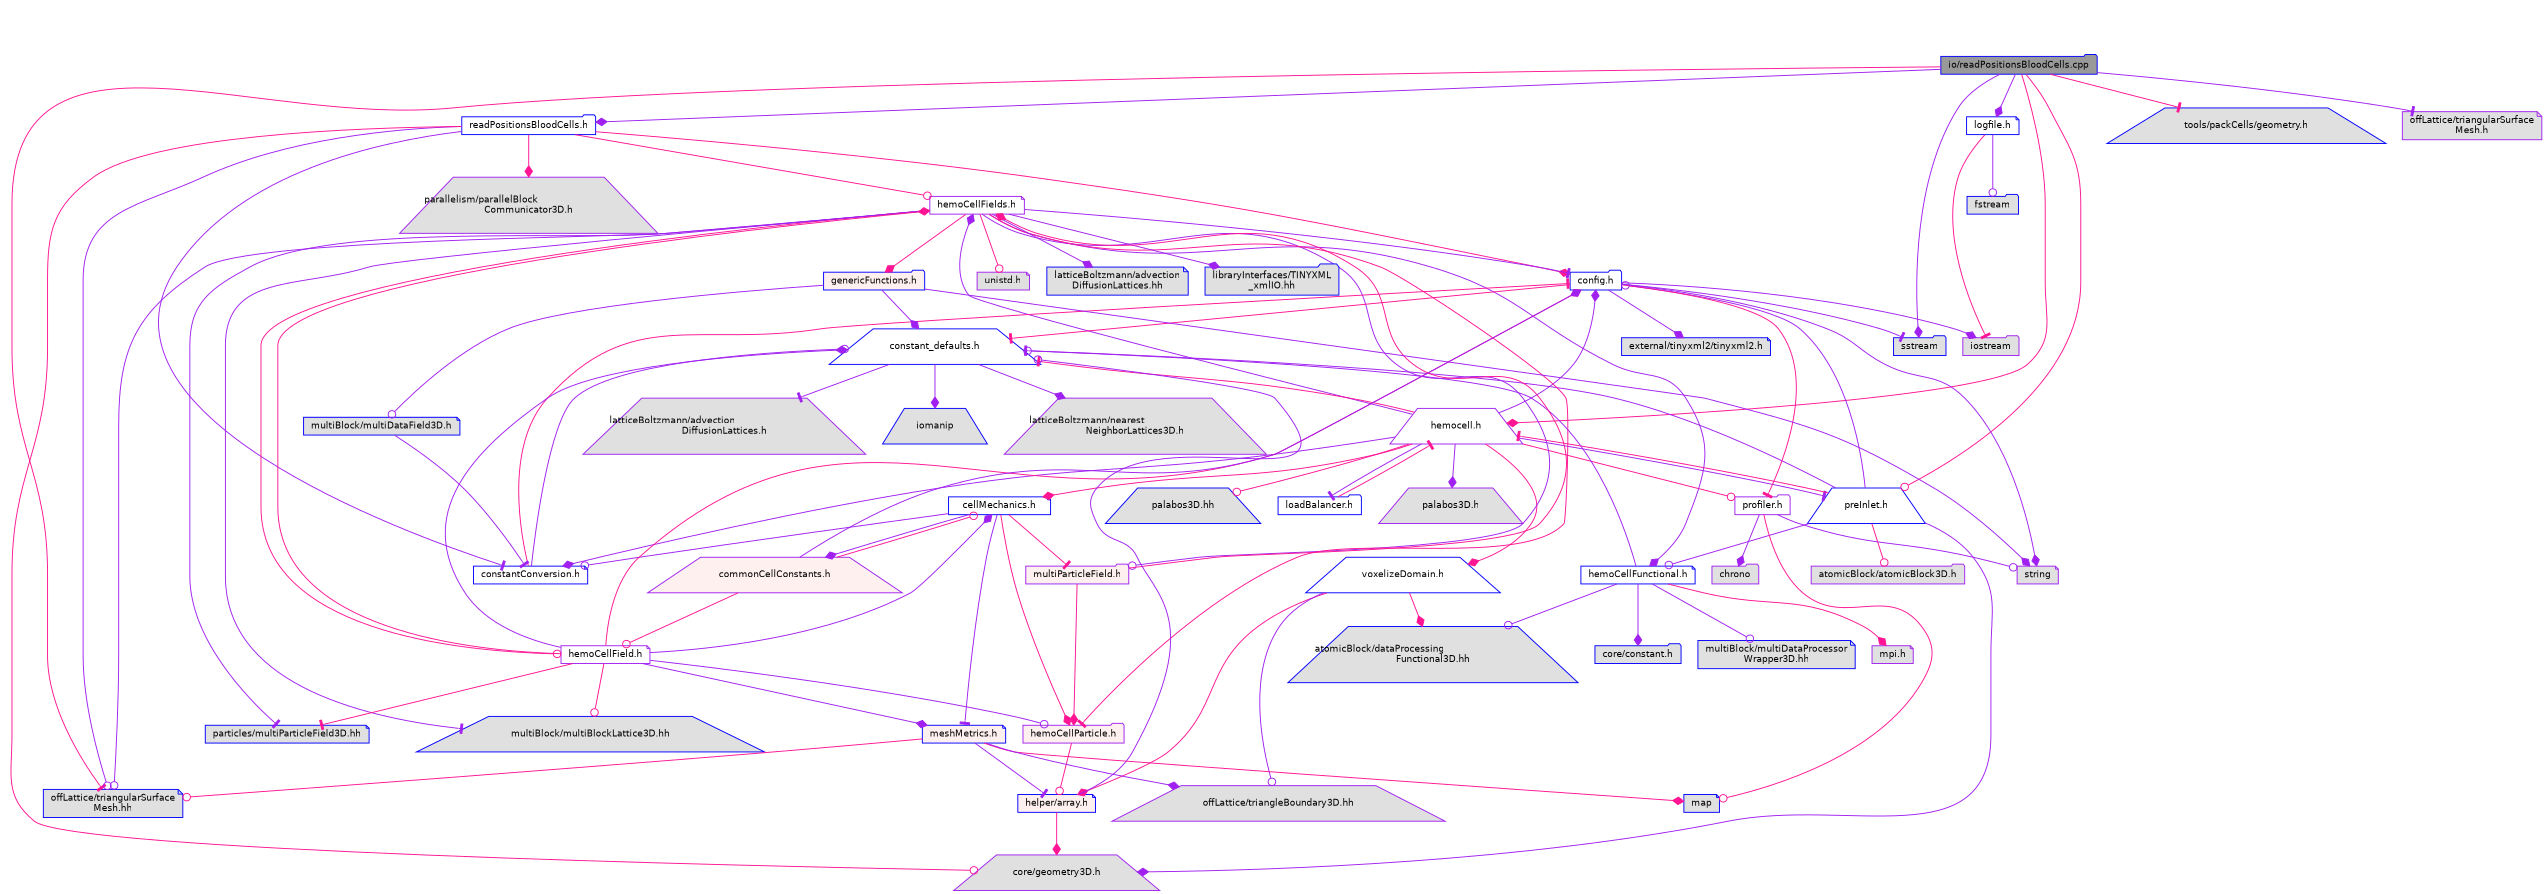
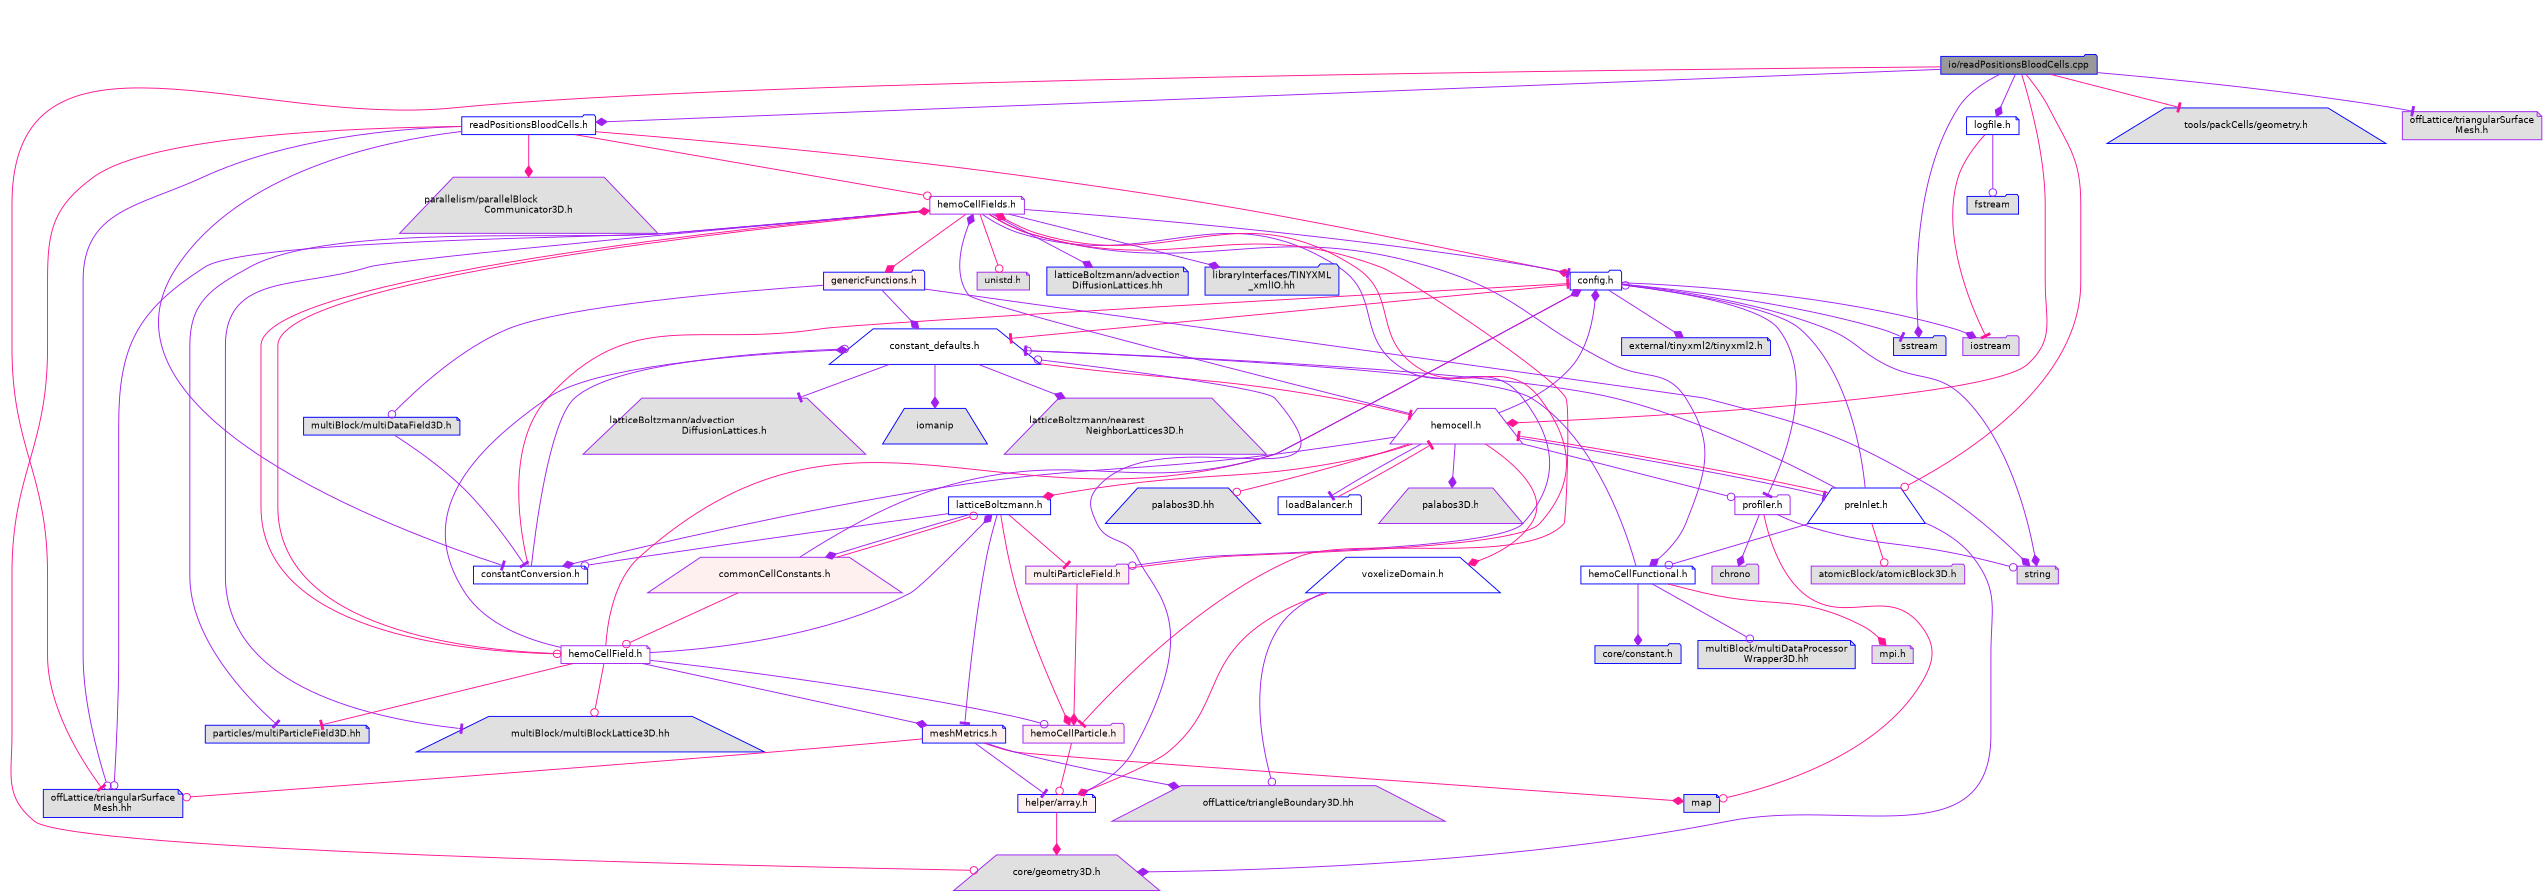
edge "config.h" -> "profiler.h": color deeppink -> purple
edge "hemocell.h" -> "constant_defaults.h": reversed
edge "hemocell.h" -> "profiler.h": color deeppink -> purple
node "cellMechanics.h": label "cellMechanics.h" -> "latticeBoltzmann.h"
node "atomicBlock/dataProcessing Functional3D.hh": removed
